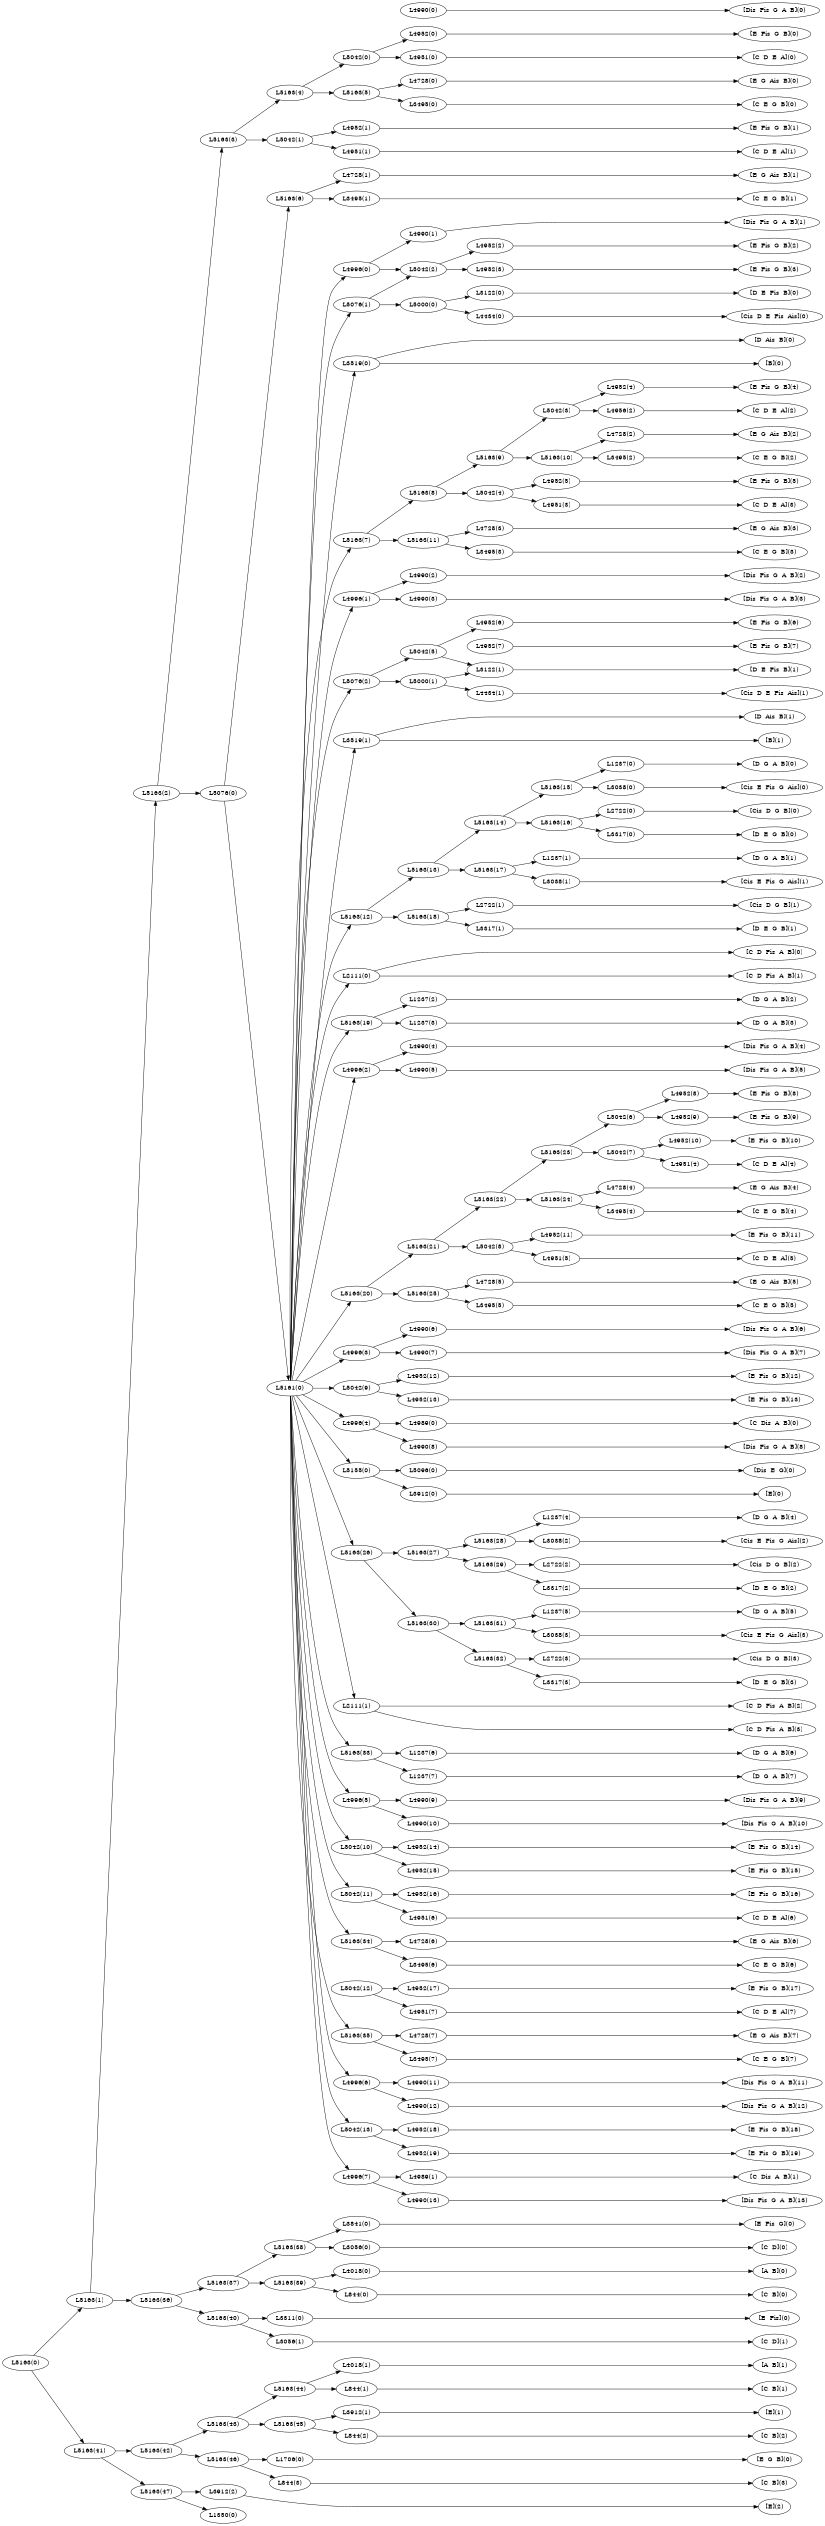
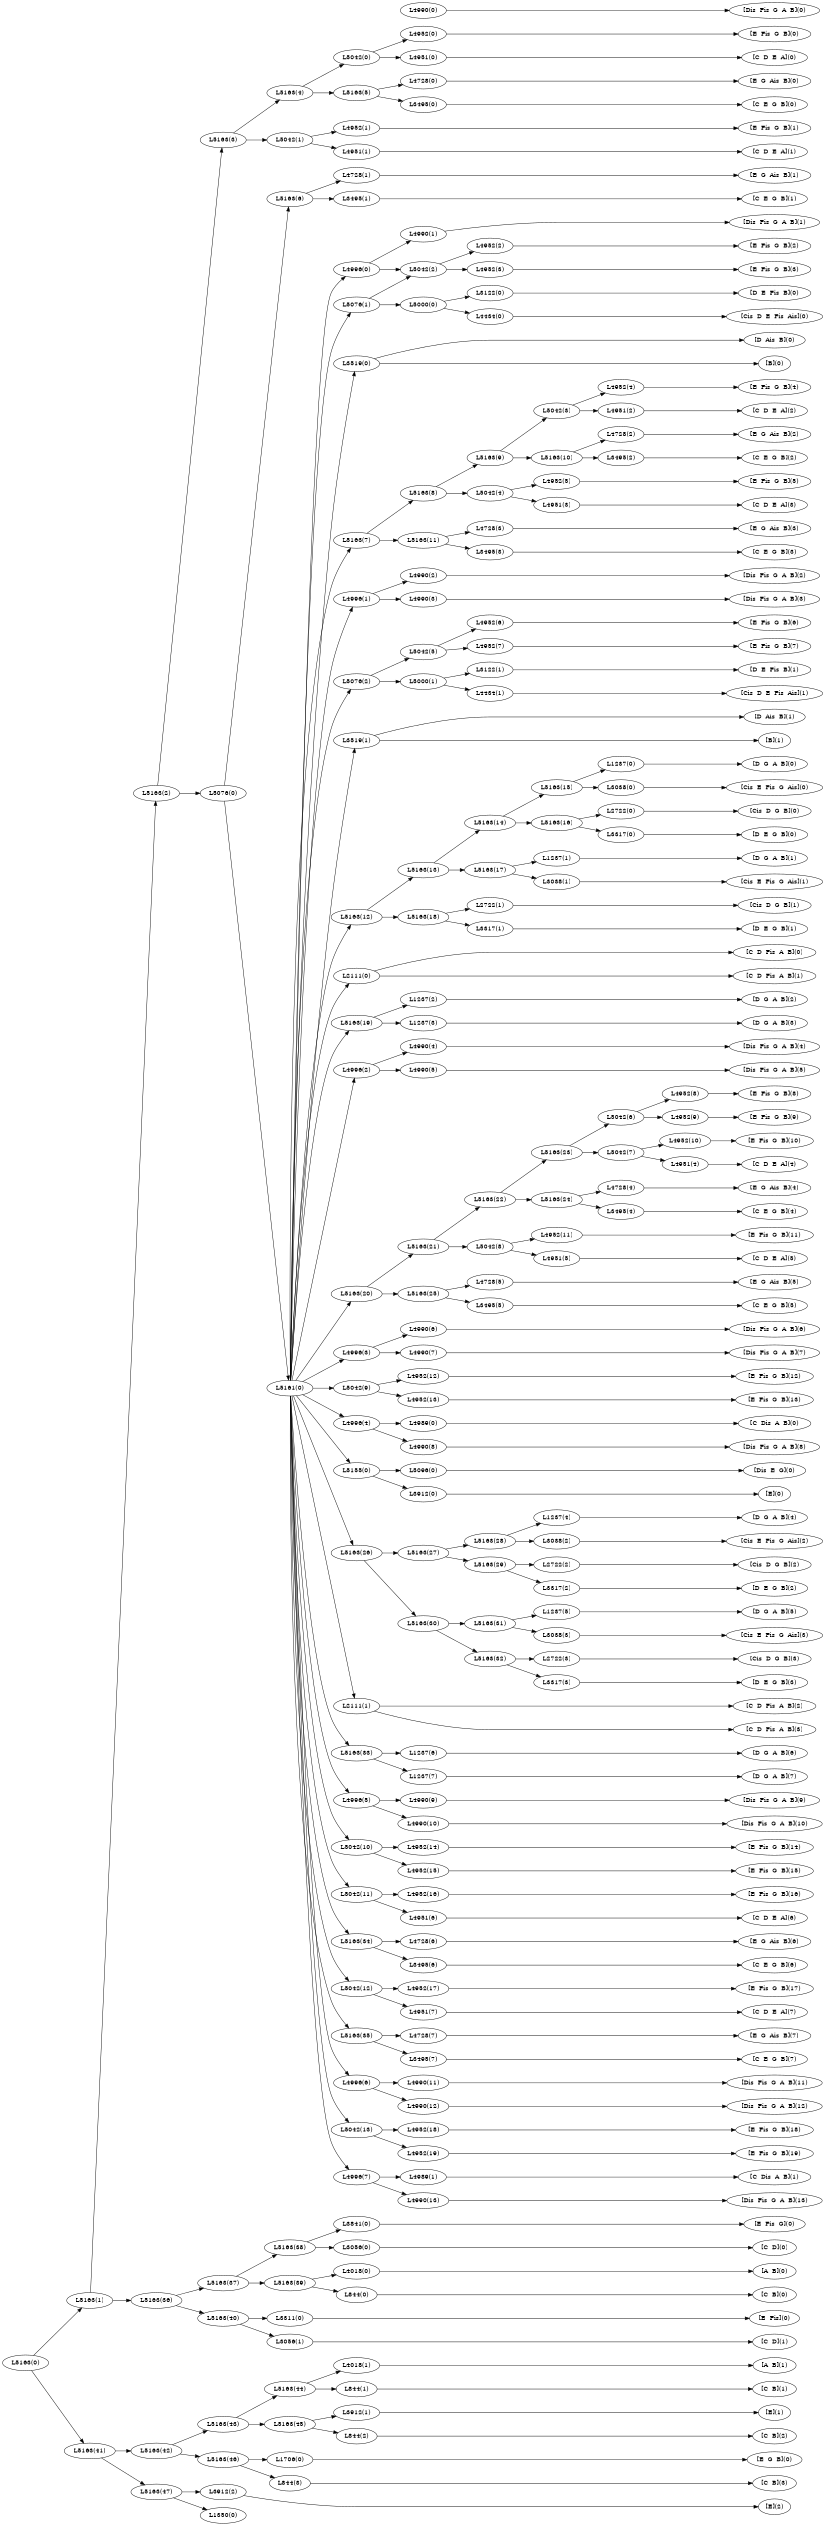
node "L4956(2)": label "L4956(2)" -> "L4951(2)"
edge "L5042(5)" -> "L3122(1)": now "L5042(5)" -> "L4952(7)"
edge "L5161(0)" -> "L5042(12)": added
